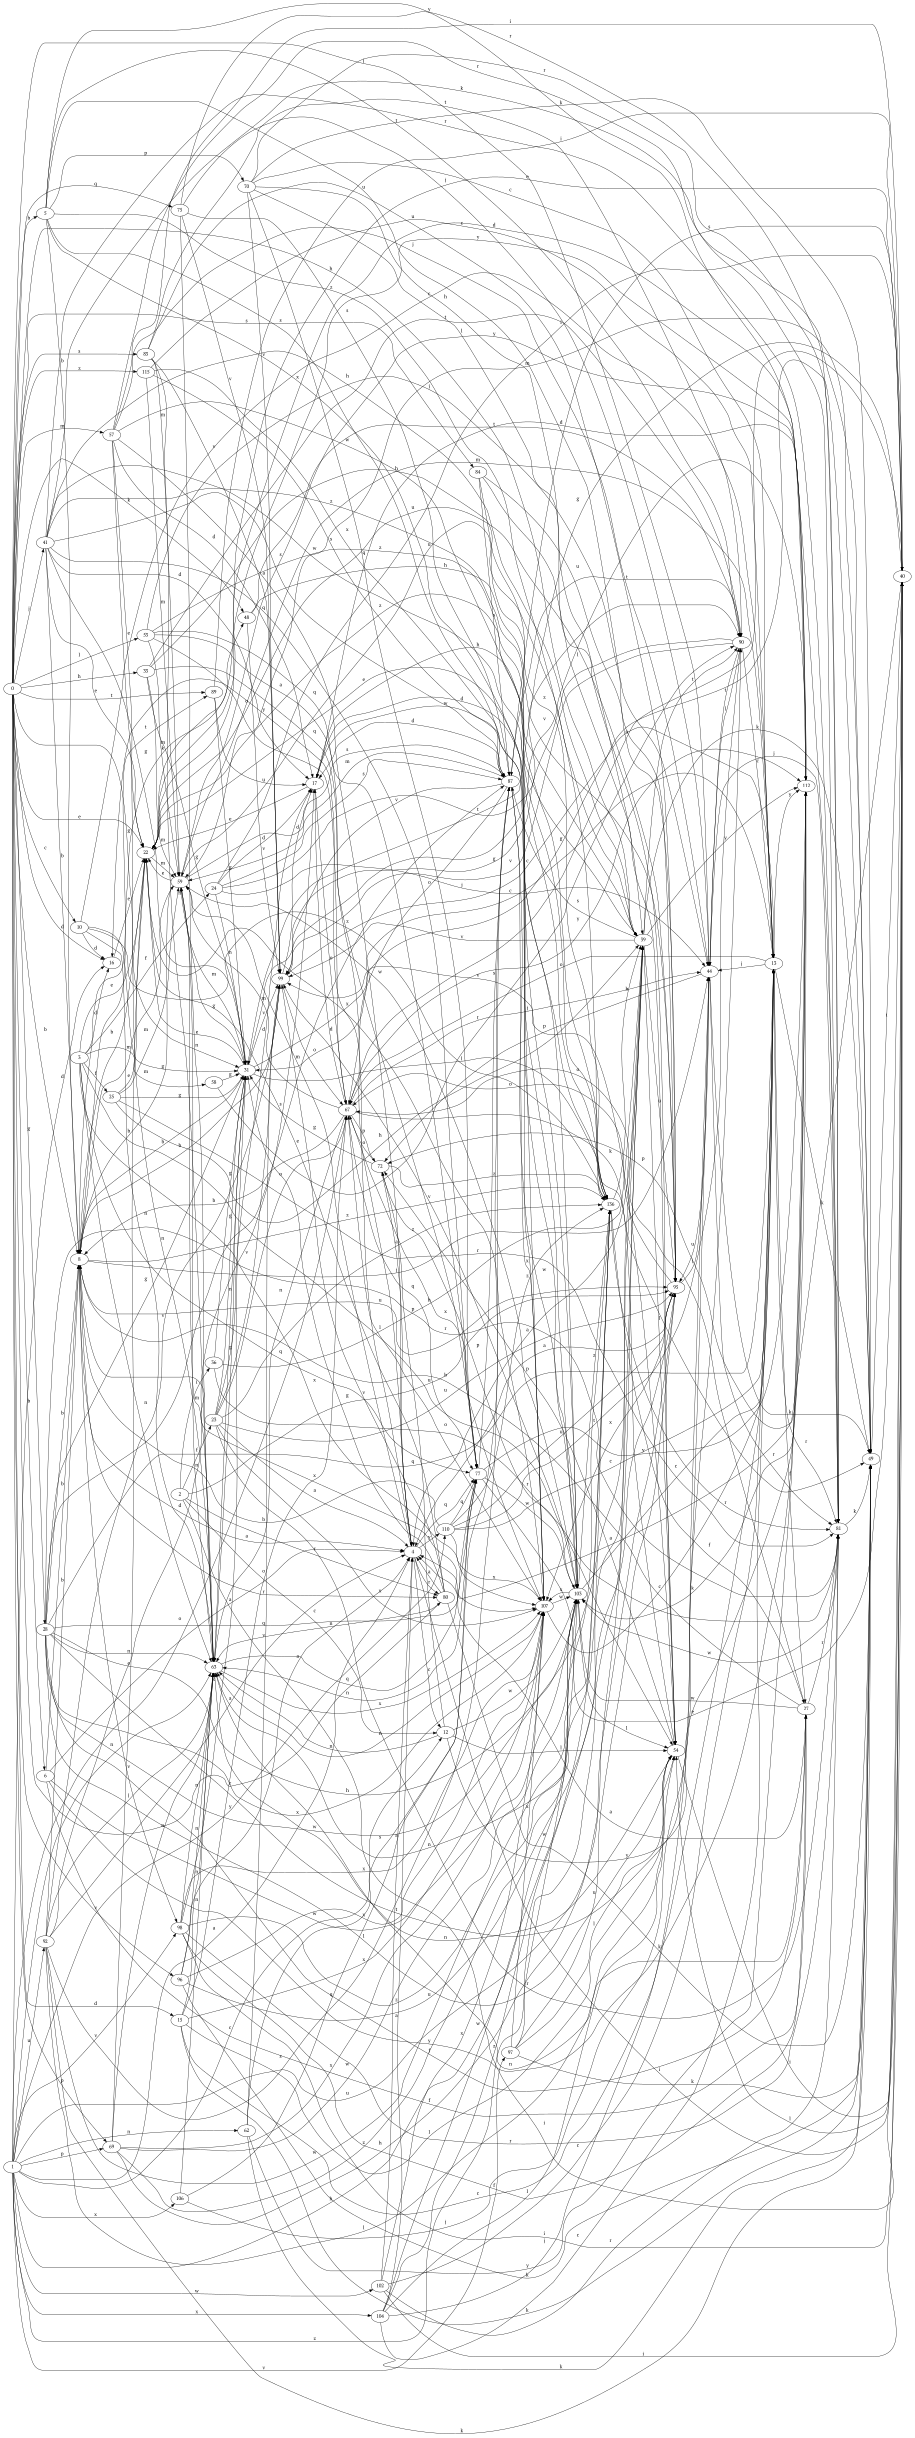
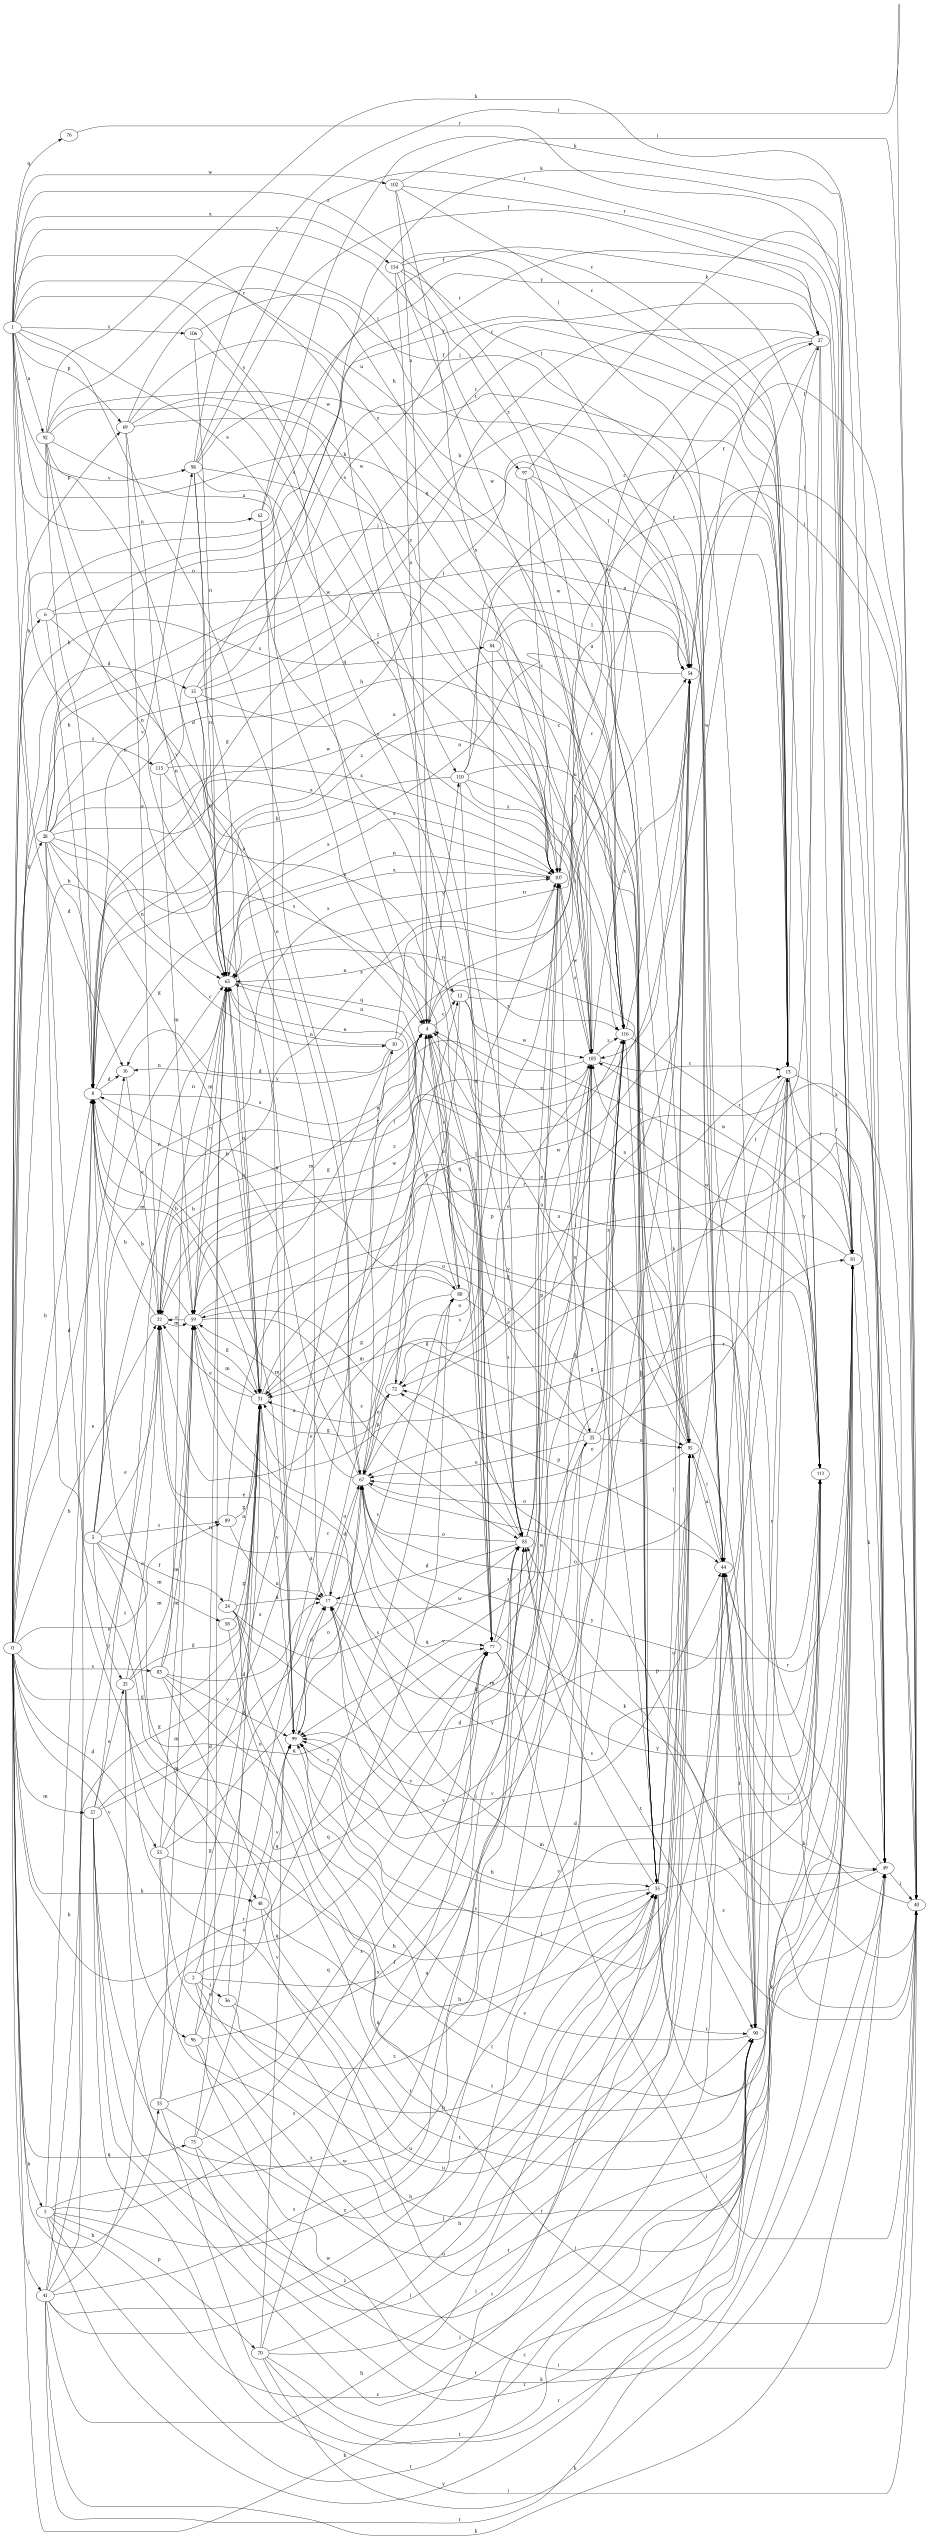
node "76": added
edge "5" -> "95": label "u" -> "c"
edge "81" -> "22": label "d" -> "e"
edge "41" -> "17": now "83" -> "17"
edge "57" -> "22": now "57" -> "25"
edge "22" -> "95": now "25" -> "95"
edge "0" -> "53": label "l" -> "d"
edge "8" -> "48": label "k" -> "m"
node "87": label "87" -> "85"
edge "99" -> "13": label "c" -> "l"
node "39": label "39" -> "35"
edge "98" -> "90": added, label "t"
node "136": label "136" -> "116"
edge "63" -> "31": label "g" -> "u"
edge "67" -> "63": now "67" -> "10"
edge "23" -> "107": reversed
edge "112" -> "103": label "k" -> "w"
edge "77" -> "40": label "e" -> "i"
edge "92" -> "63": label "j" -> "n"
node "104": label "104" -> "154"
